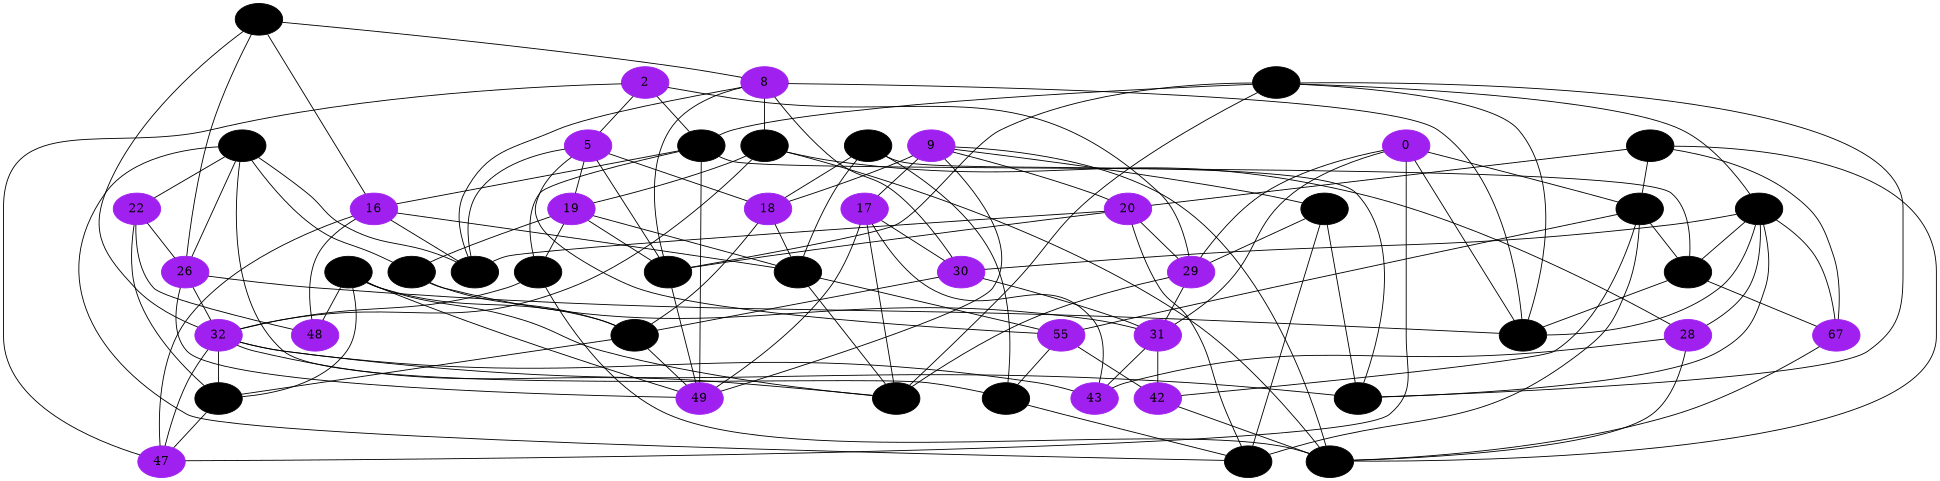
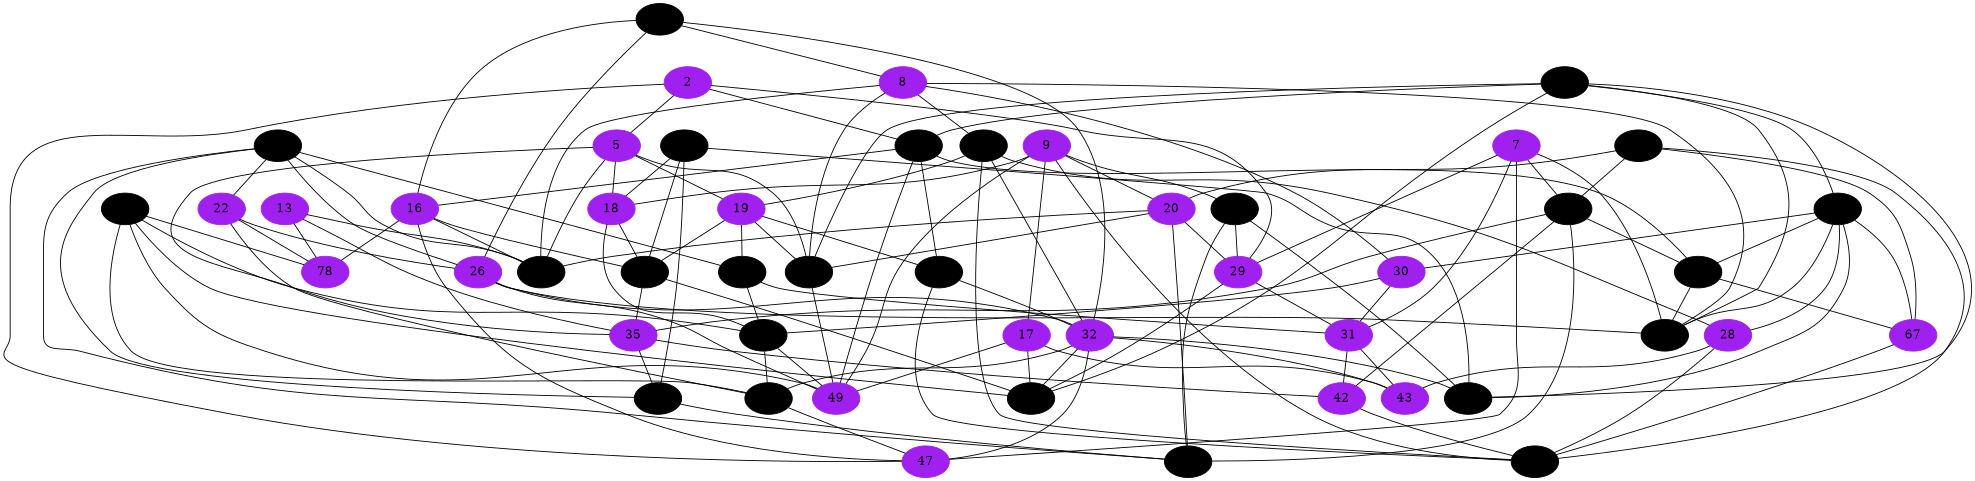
node "0": label "0" -> "7"
node "13": added
edge "17" -- "30": removed
node "48": label "48" -> "78"
node "55": label "55" -> "35"
